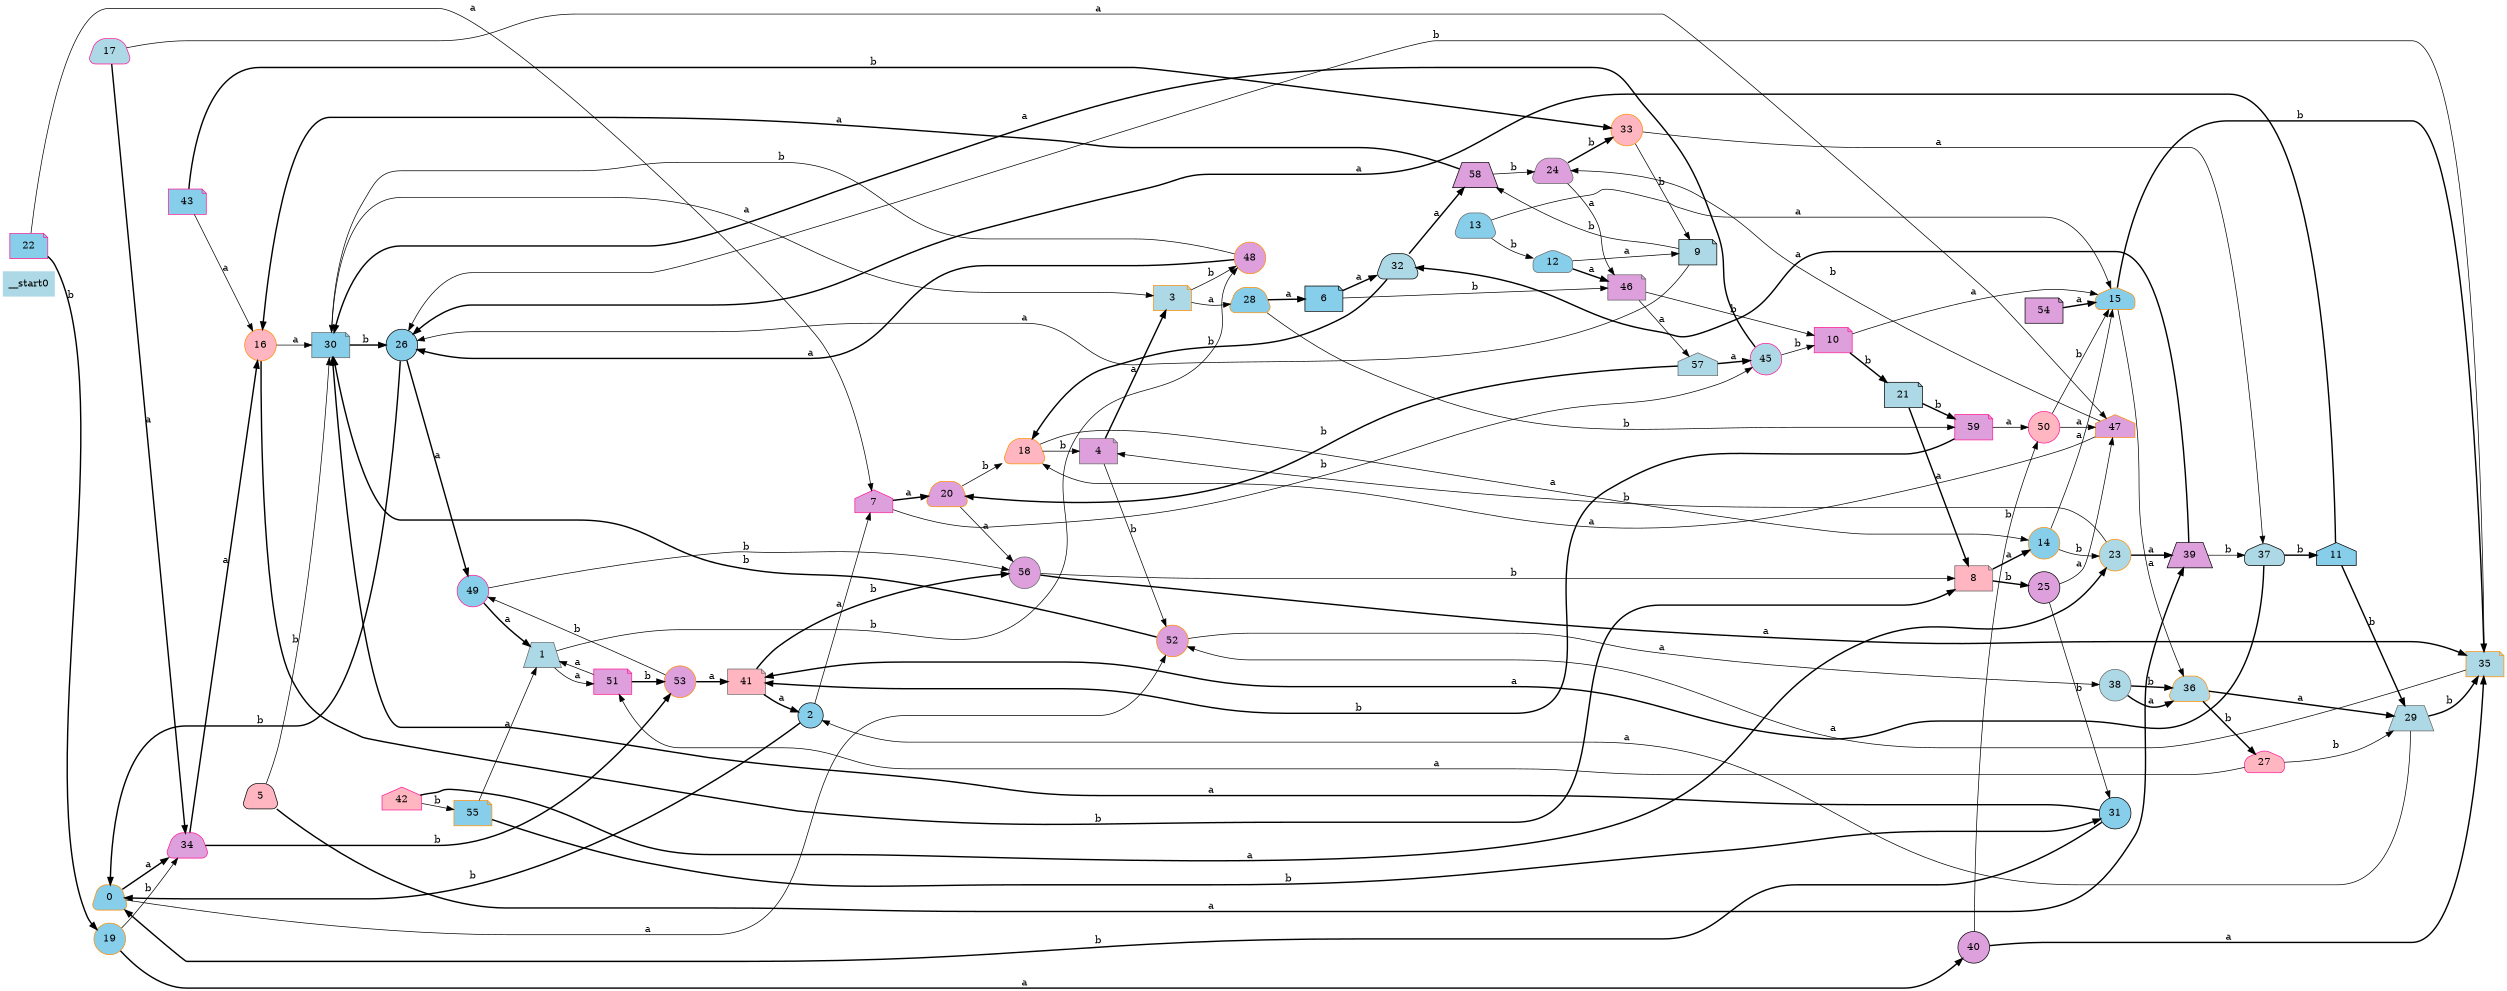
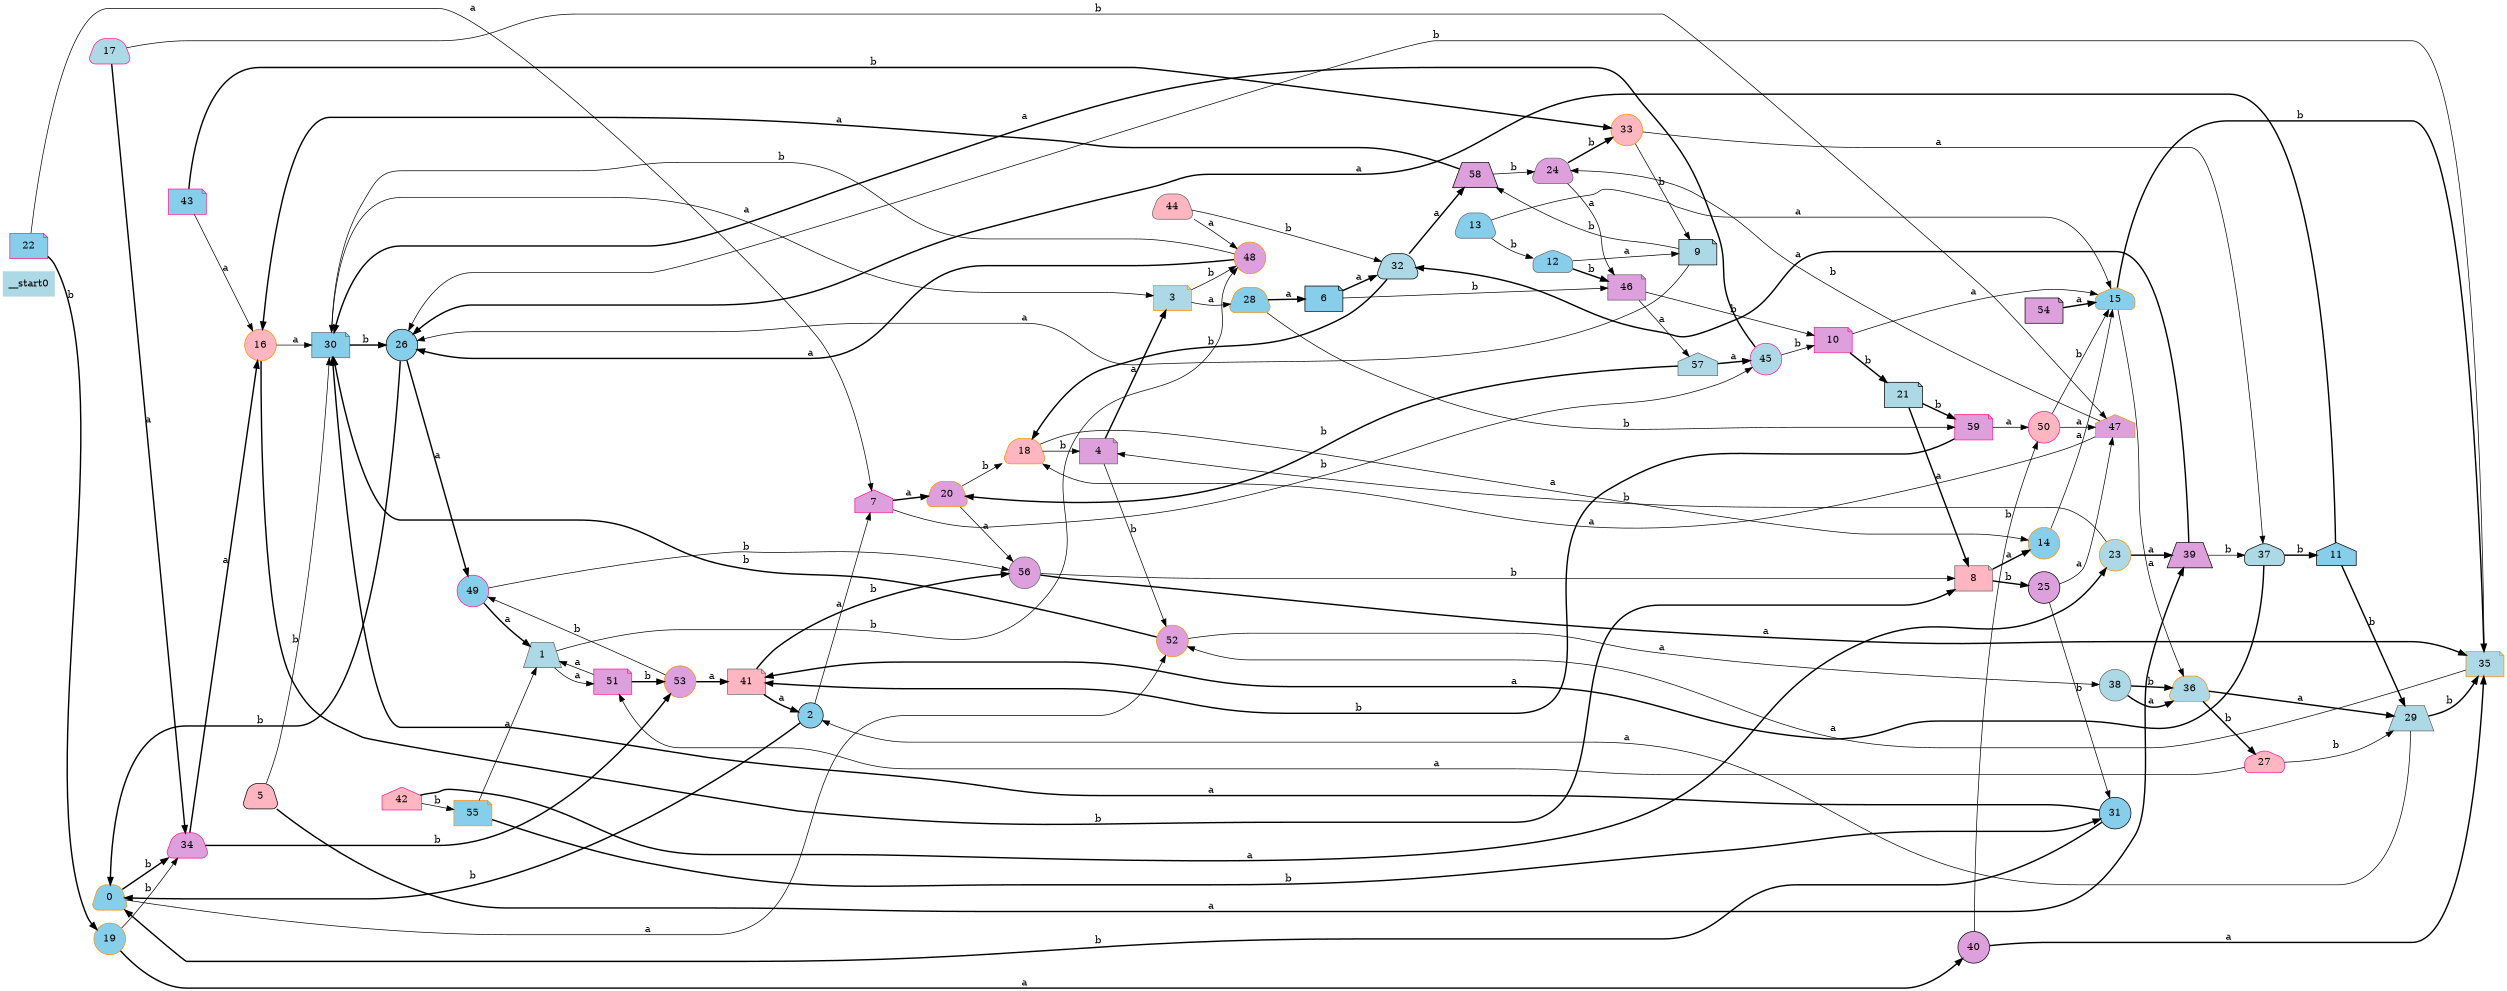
edge "17" -> "47": label "a" -> "b"
node "44": added
edge "12" -> "46": label "a" -> "b"
edge "14" -> "23": removed, label "b"
edge "0" -> "34": label "a" -> "b"
